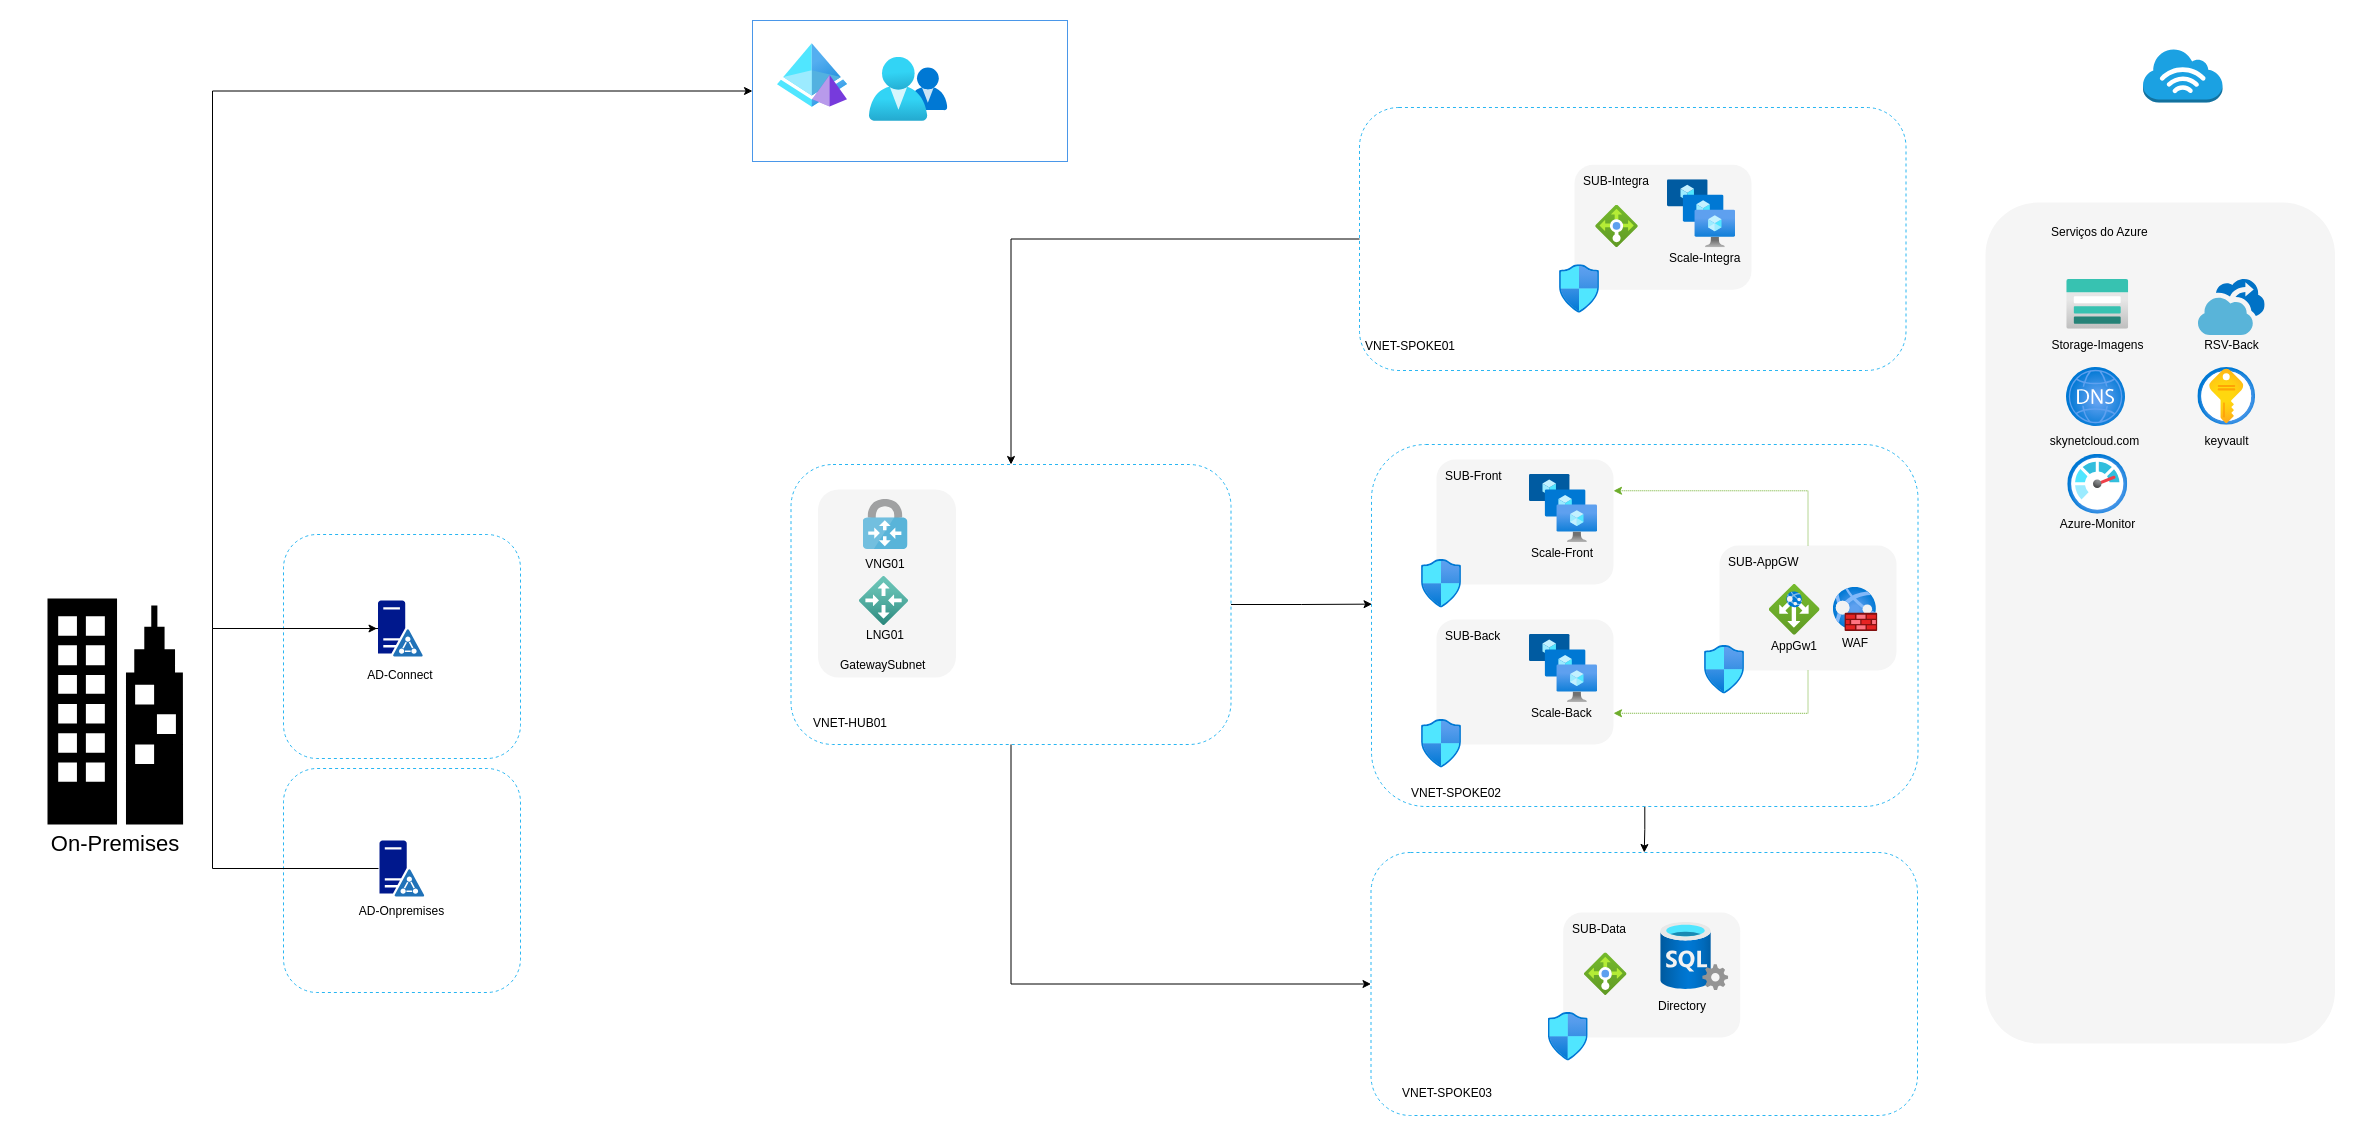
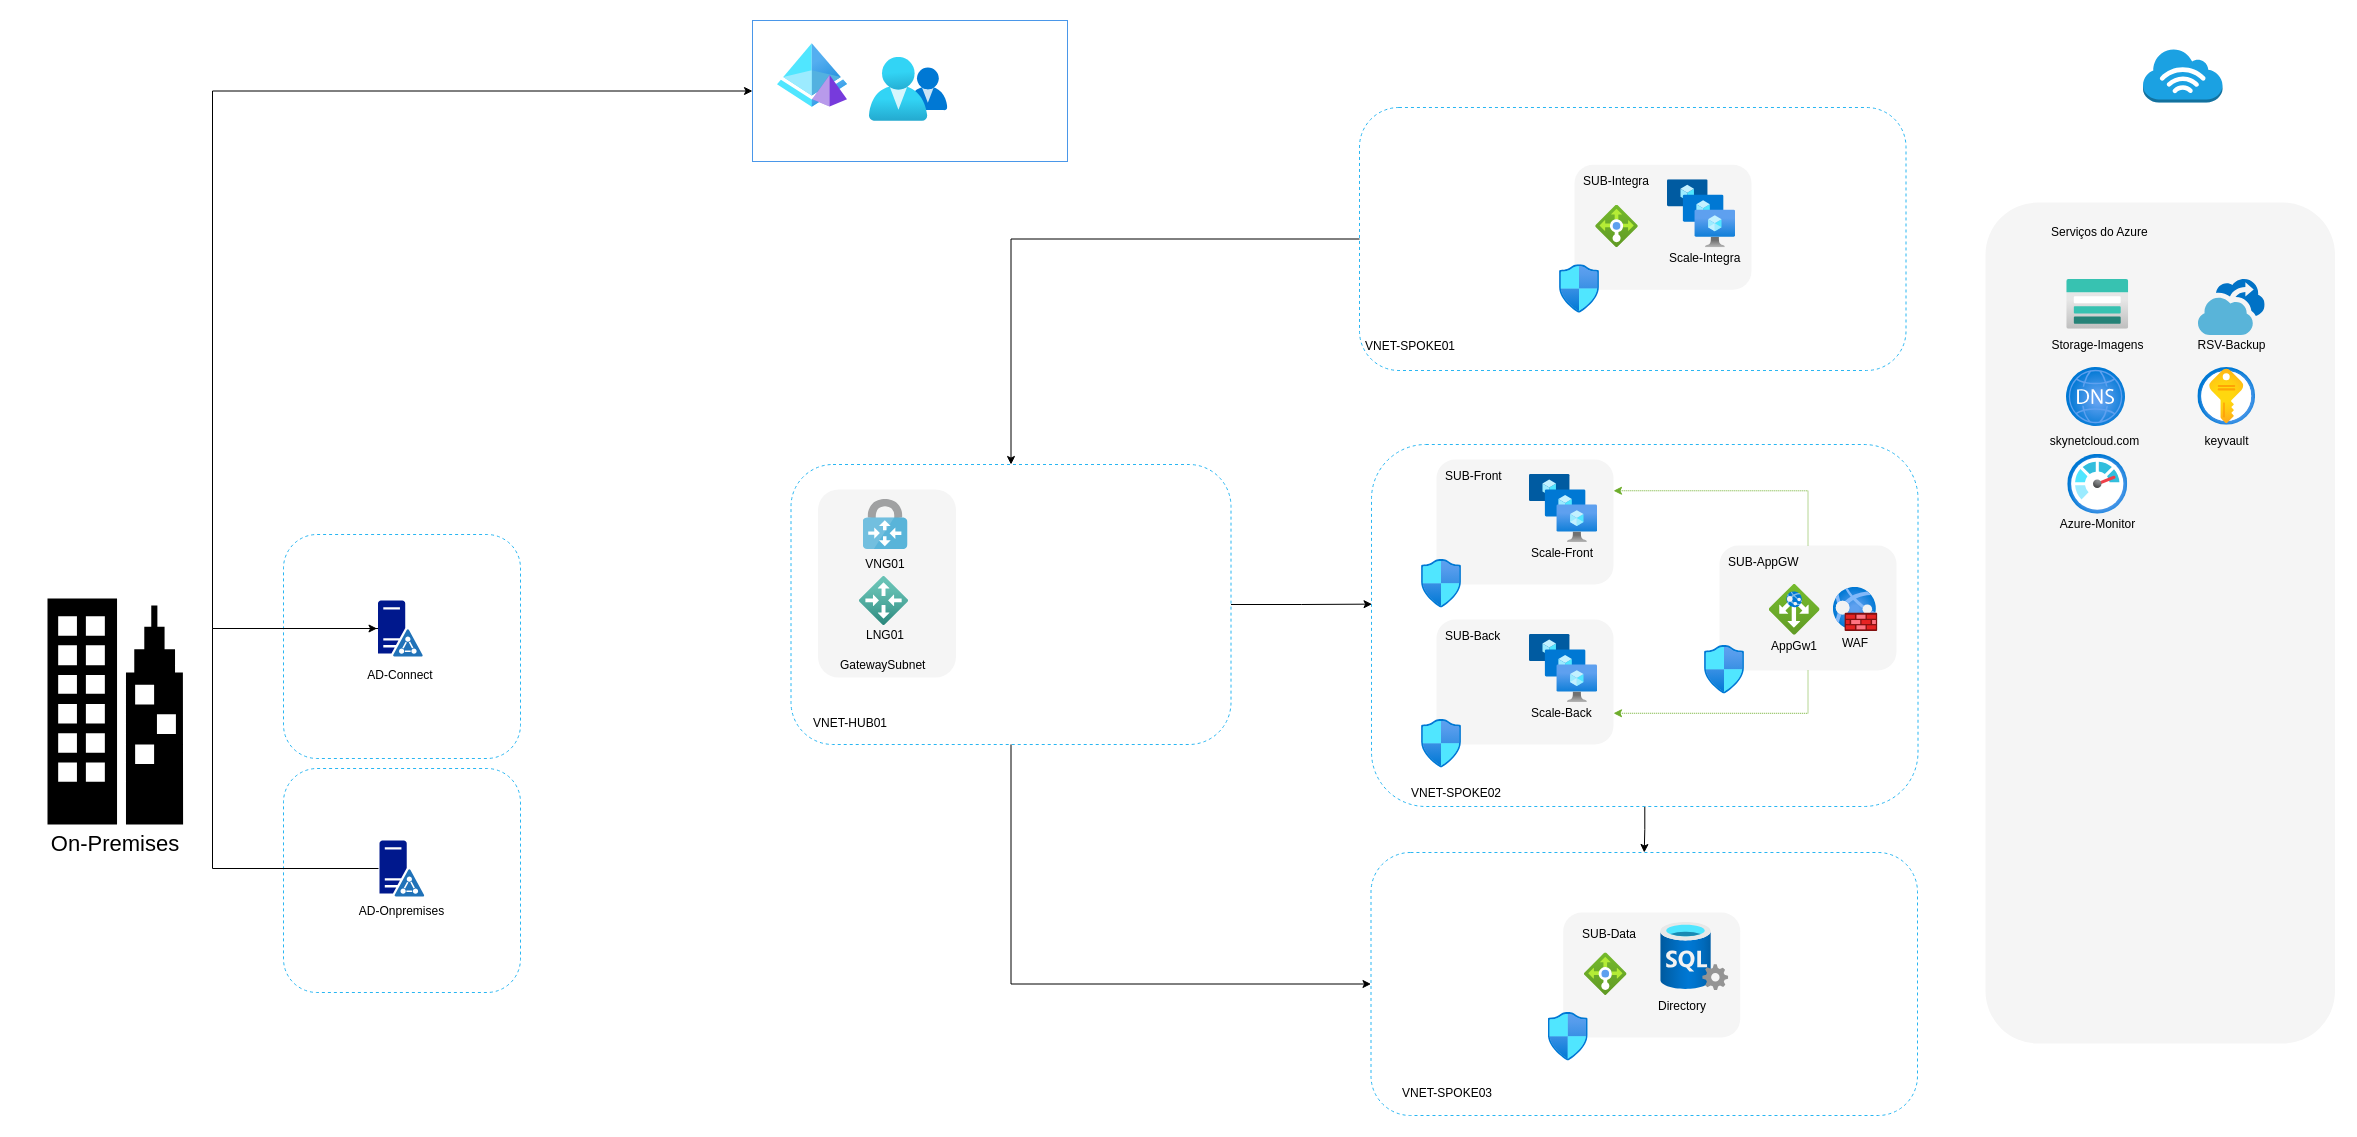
node "RSV-Back": label "RSV-Back" -> "RSV-Backup"
node "SUB-Data": moved (1606, 930) -> (1616, 935)
